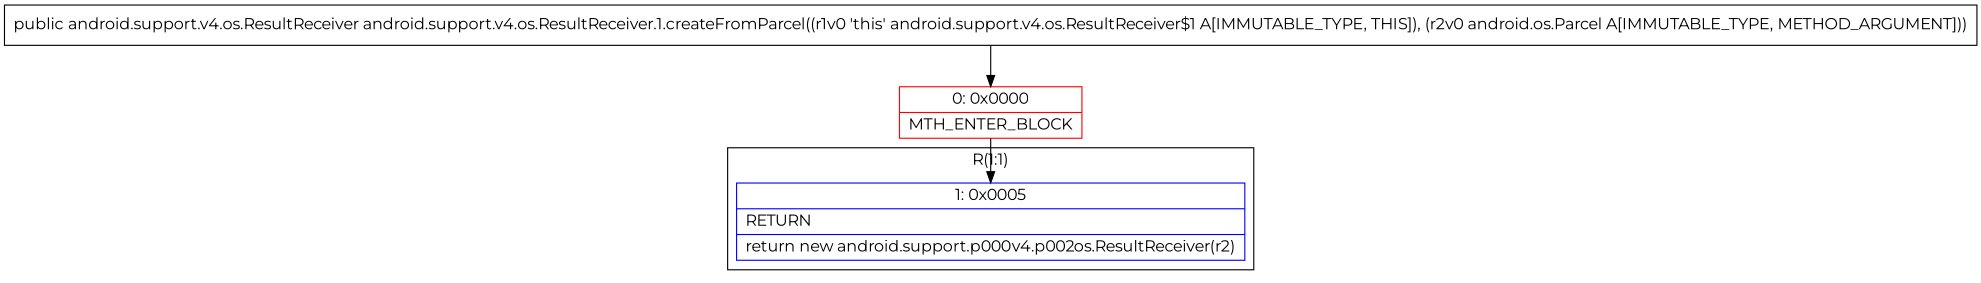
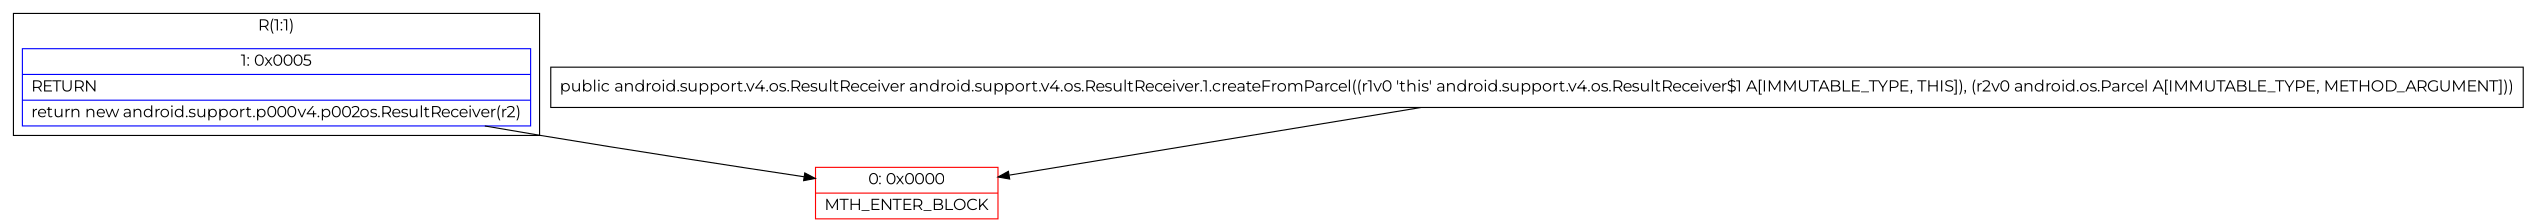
edge "0: 0x0000" -> "1: 0x0005": reversed
